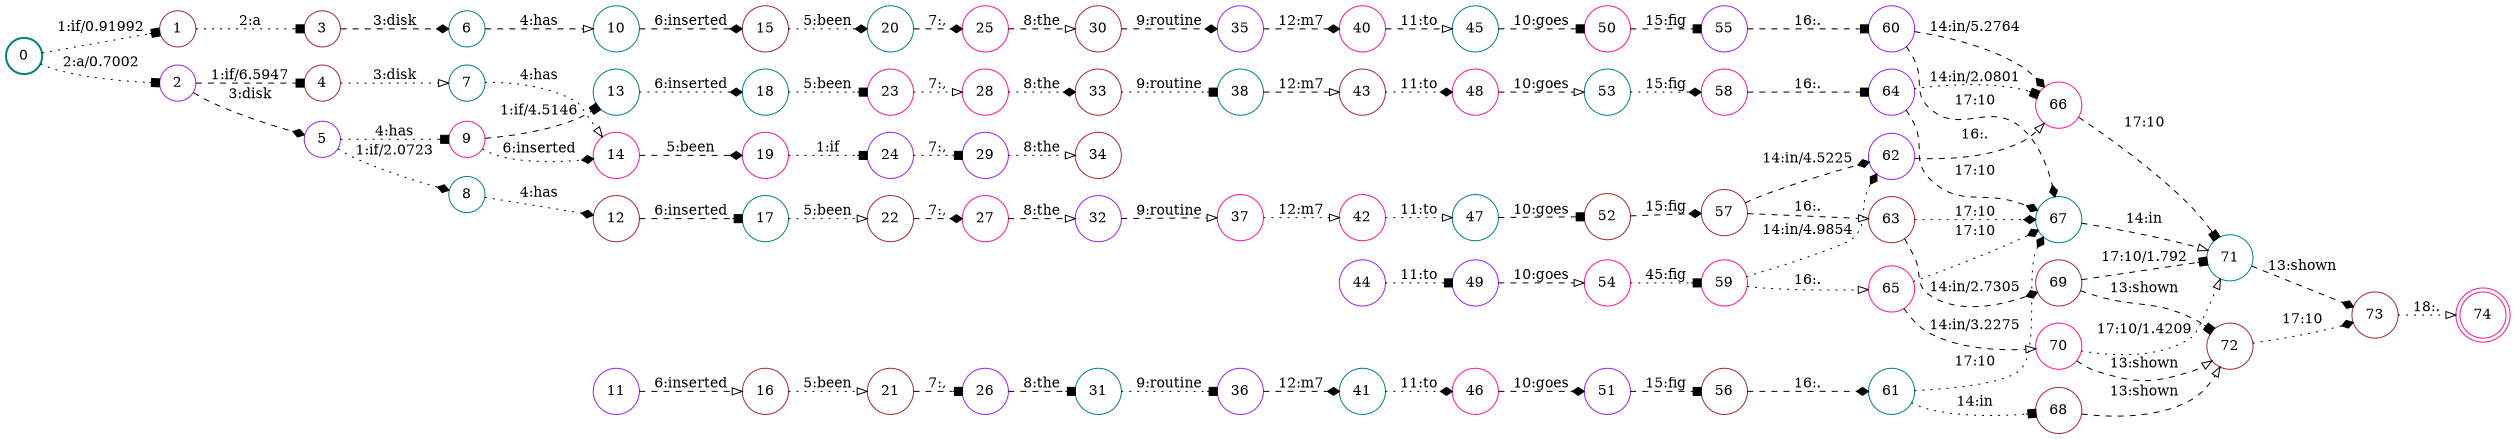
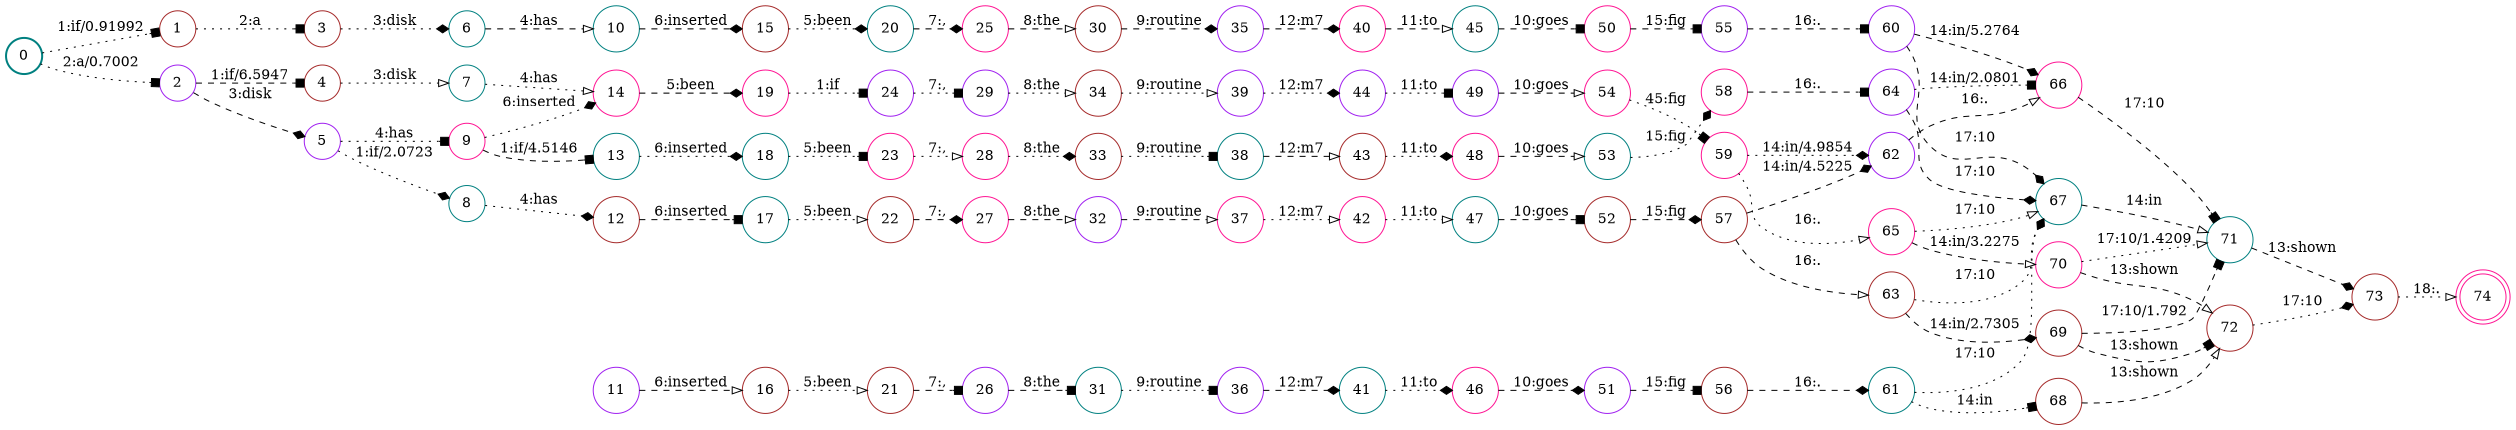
edge "3" -> "6": style dashed -> dotted
node "39": added
edge "65" -> "67": arrowhead diamond -> onormal
